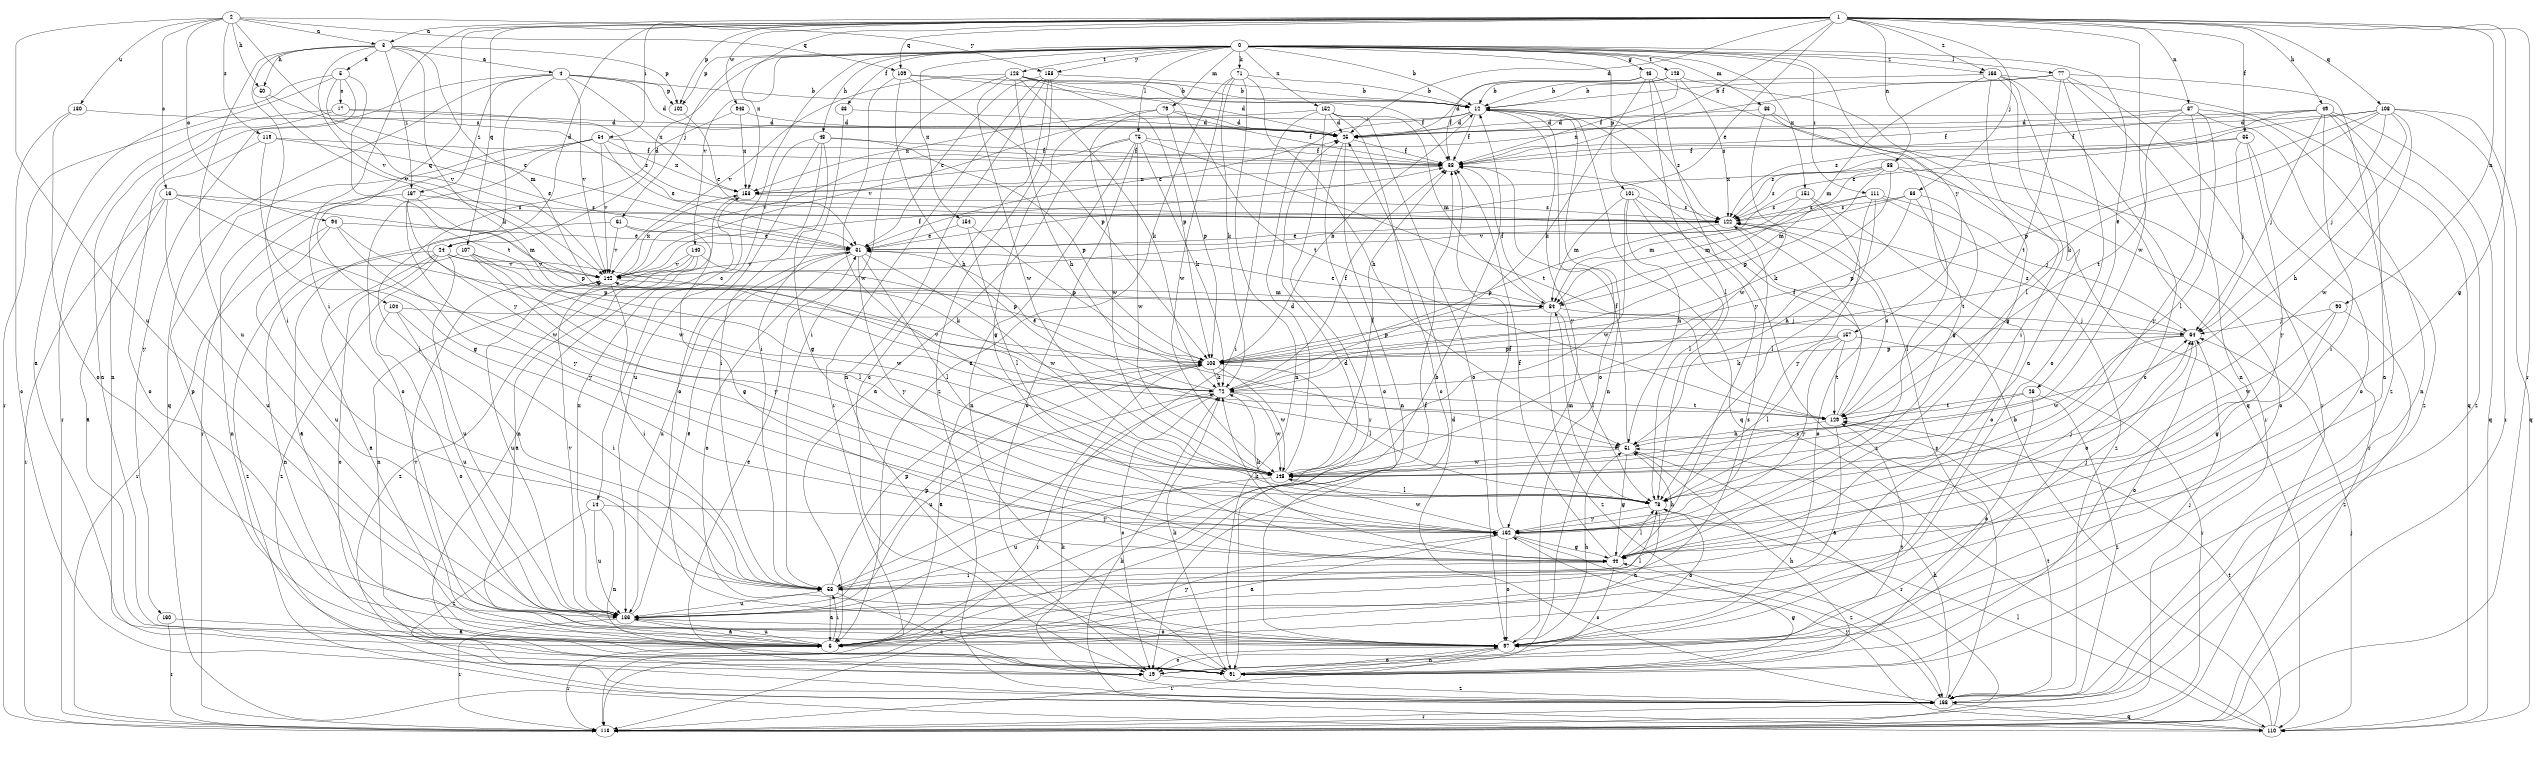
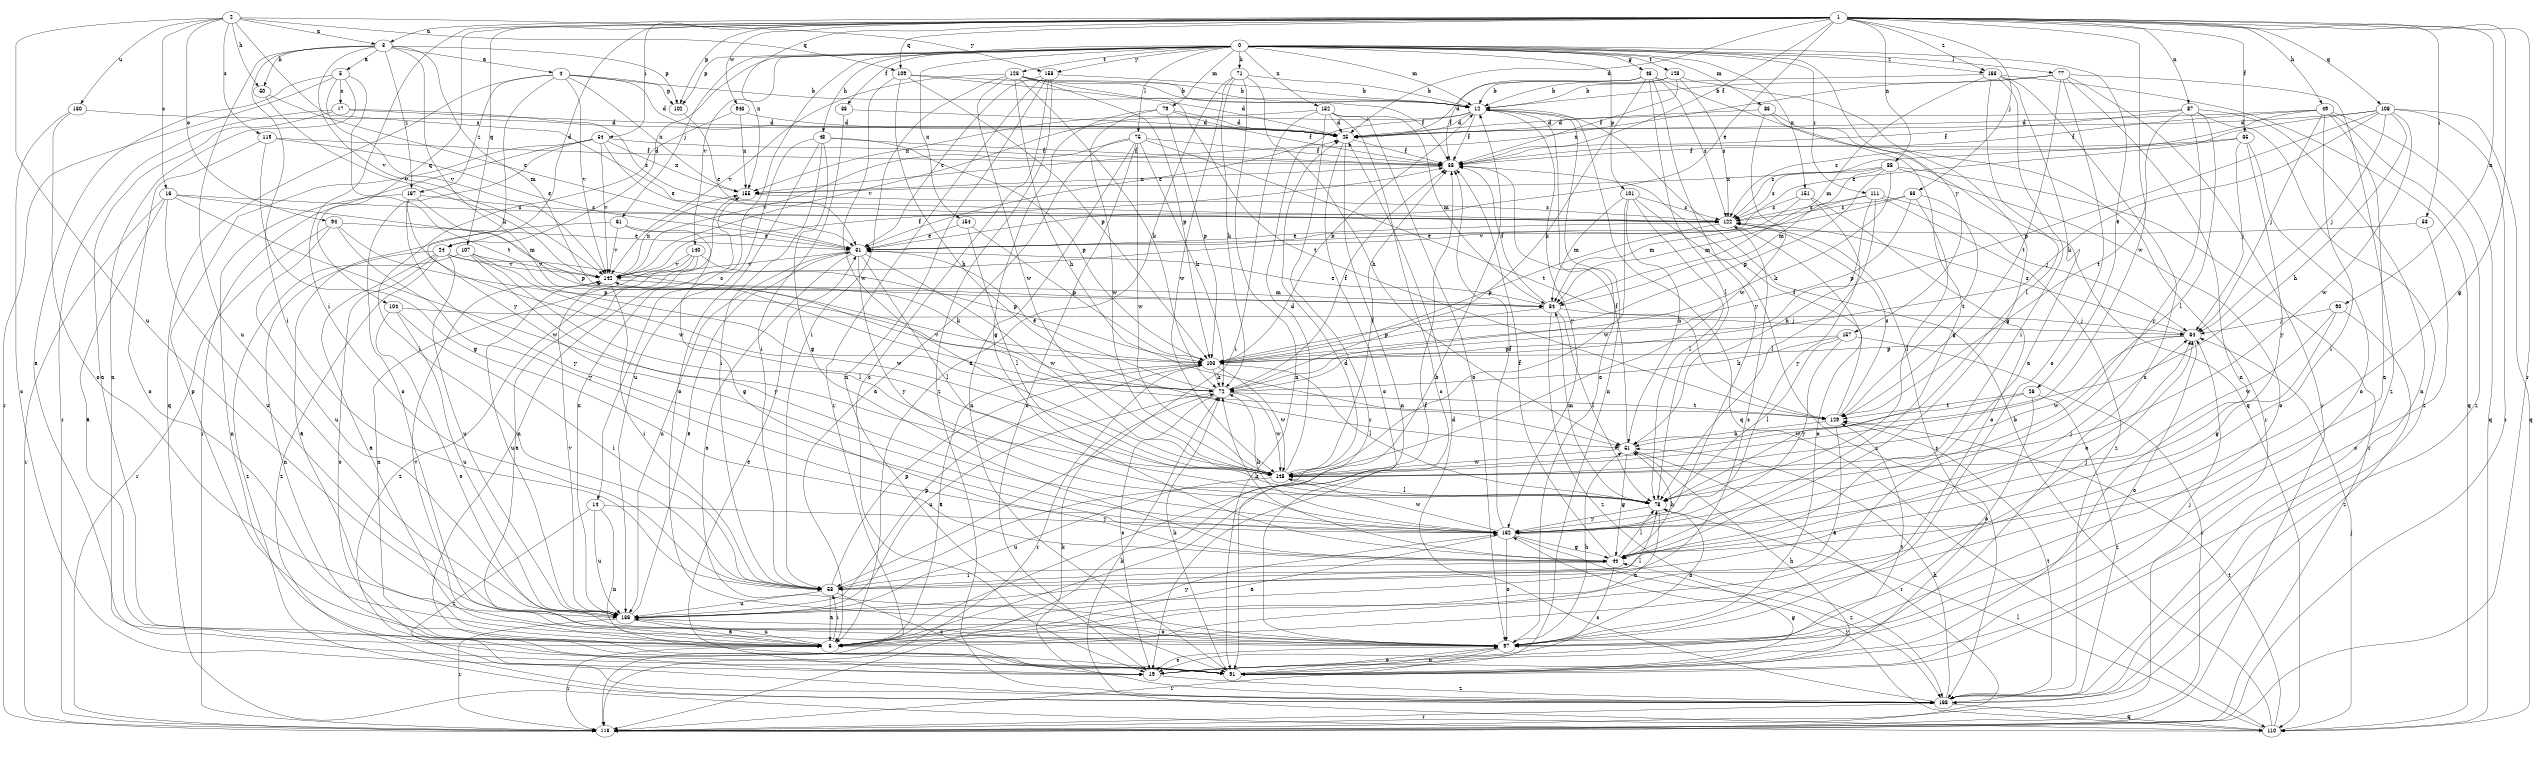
edge "0" -> "12": label "b" -> "m"
edge "12" -> "122": now "43" -> "122"
node "153": label "153" -> "155"
node "53": added
edge "157" -> "129": removed, label "t"
edge "26" -> "148": label "s" -> "w"
node "160": removed
